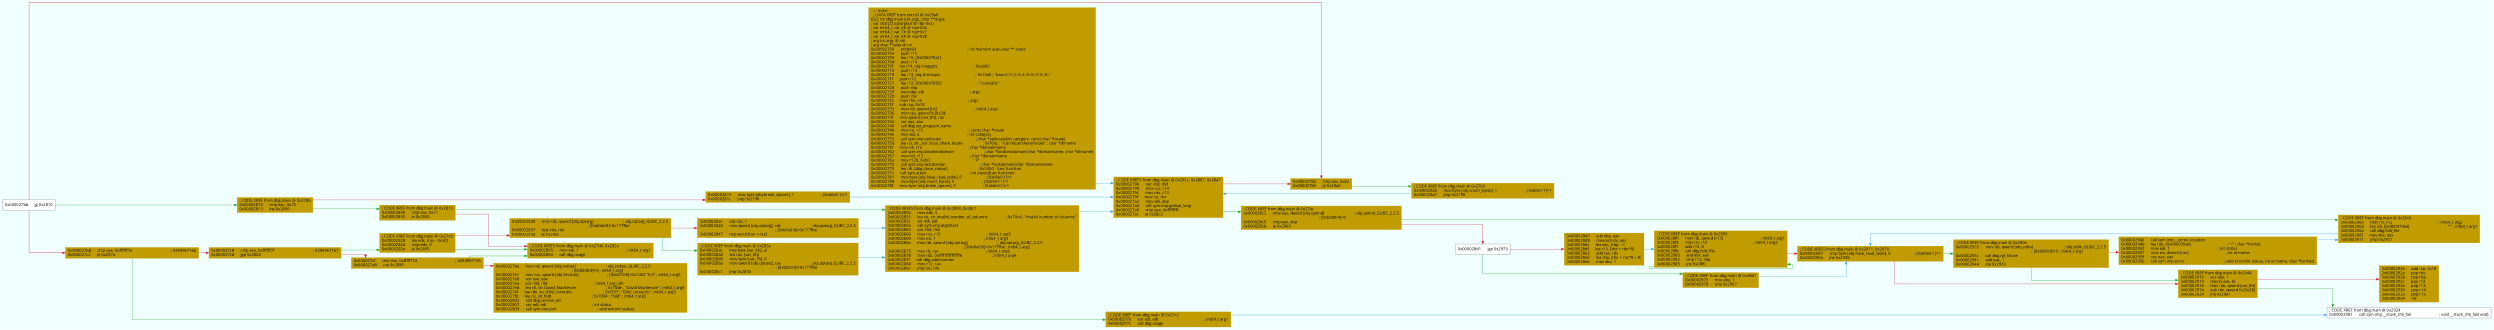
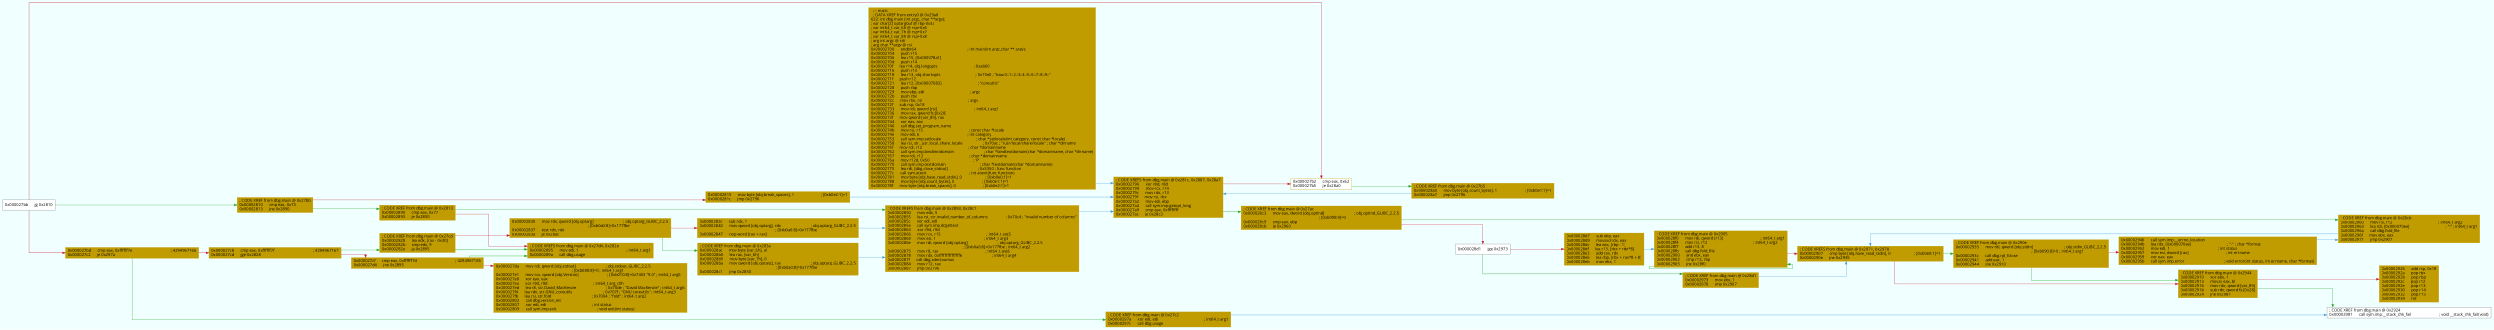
node "0x000027b2      cmp eax, 0x62 0x000027b5      je 0x28a0": fillcolor #c19c00 -> white
